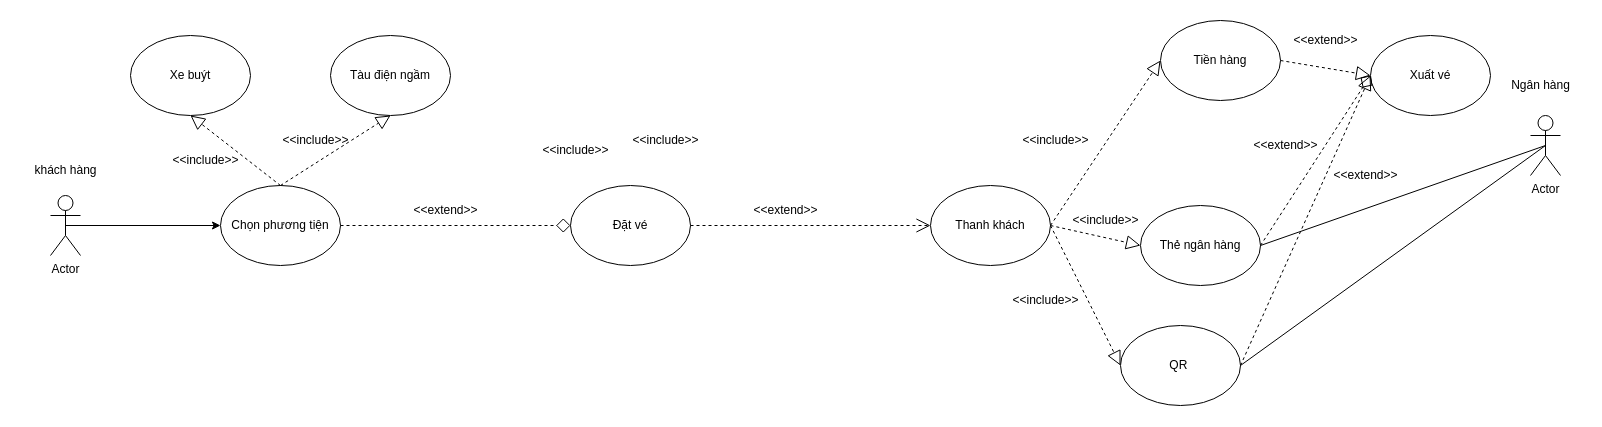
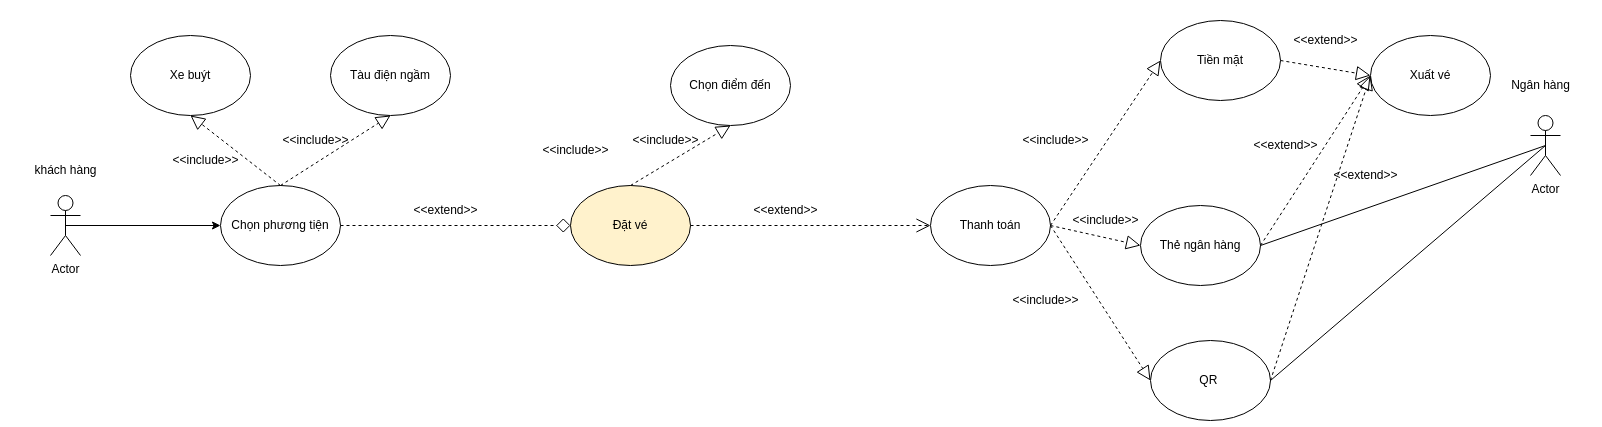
node "Tiền hàng": label "Tiền hàng" -> "Tiền mặt"
node "Chọn điểm đến": added
edge "Thẻ ngân hàng" -> "Xuất vé": arrowhead diamond -> block
edge "Đặt vé" -> "Chọn điểm đến": added
node "Đặt vé": fillcolor #ffffff -> #fff2cc
node "Thanh khách": label "Thanh khách" -> "Thanh toán"
node "QR": moved (1181, 366) -> (1211, 381)
